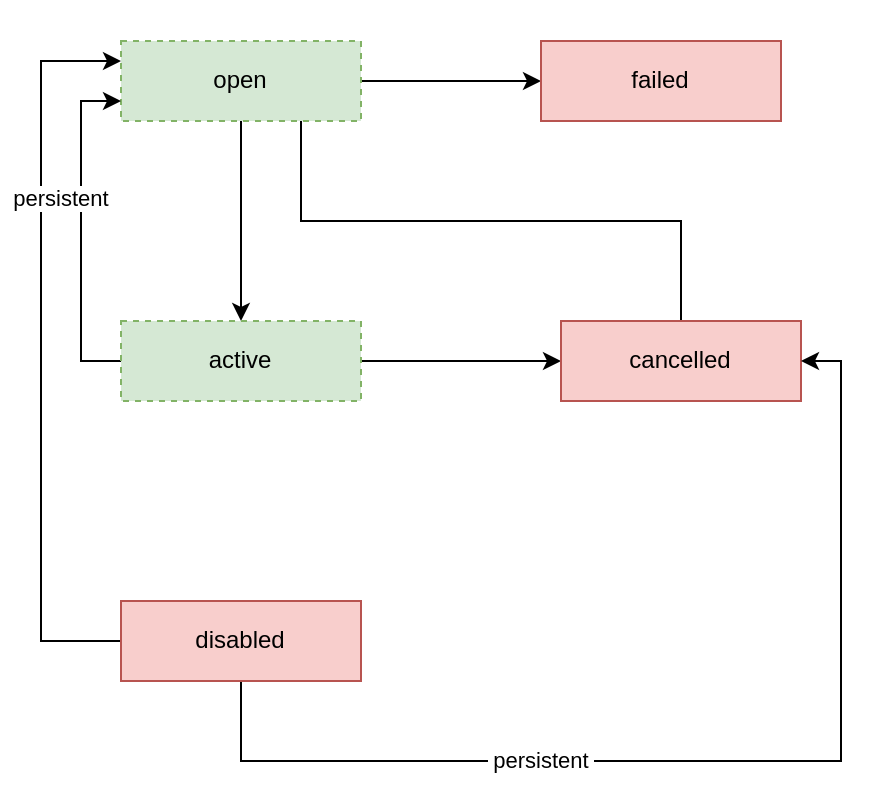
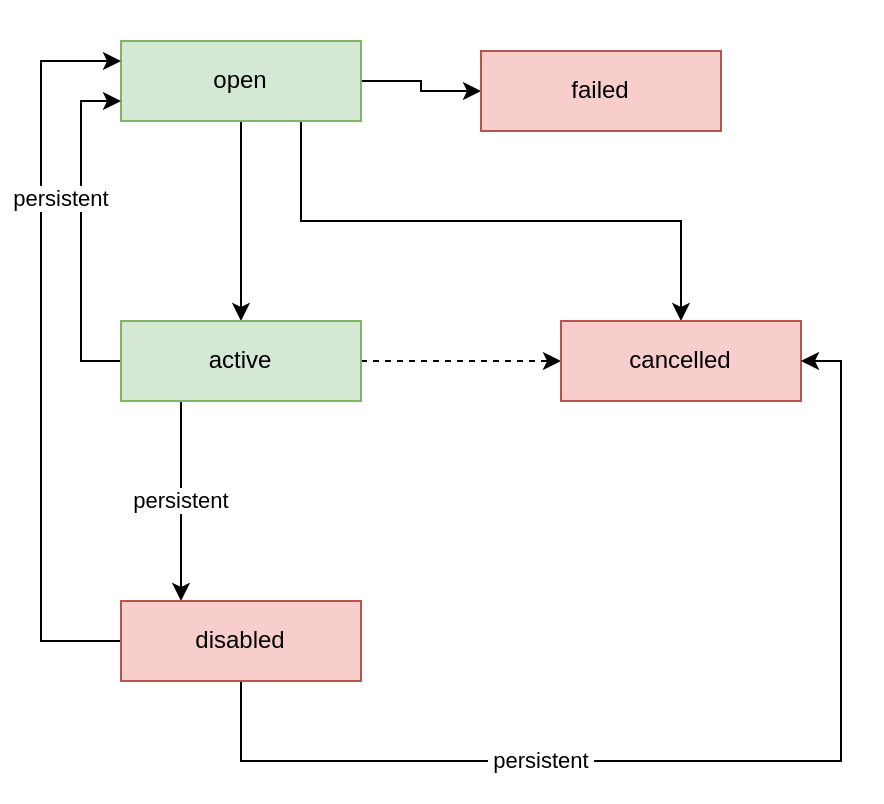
node "open": style dashed -> solid
node "failed": moved (661, 81) -> (601, 91)
edge "open" -- "cancelled": arrowhead none -> classic
node "active": style dashed -> solid
edge "active" -> "cancelled": style solid -> dashed
edge "active" -> "disabled": added, label "persistent"
